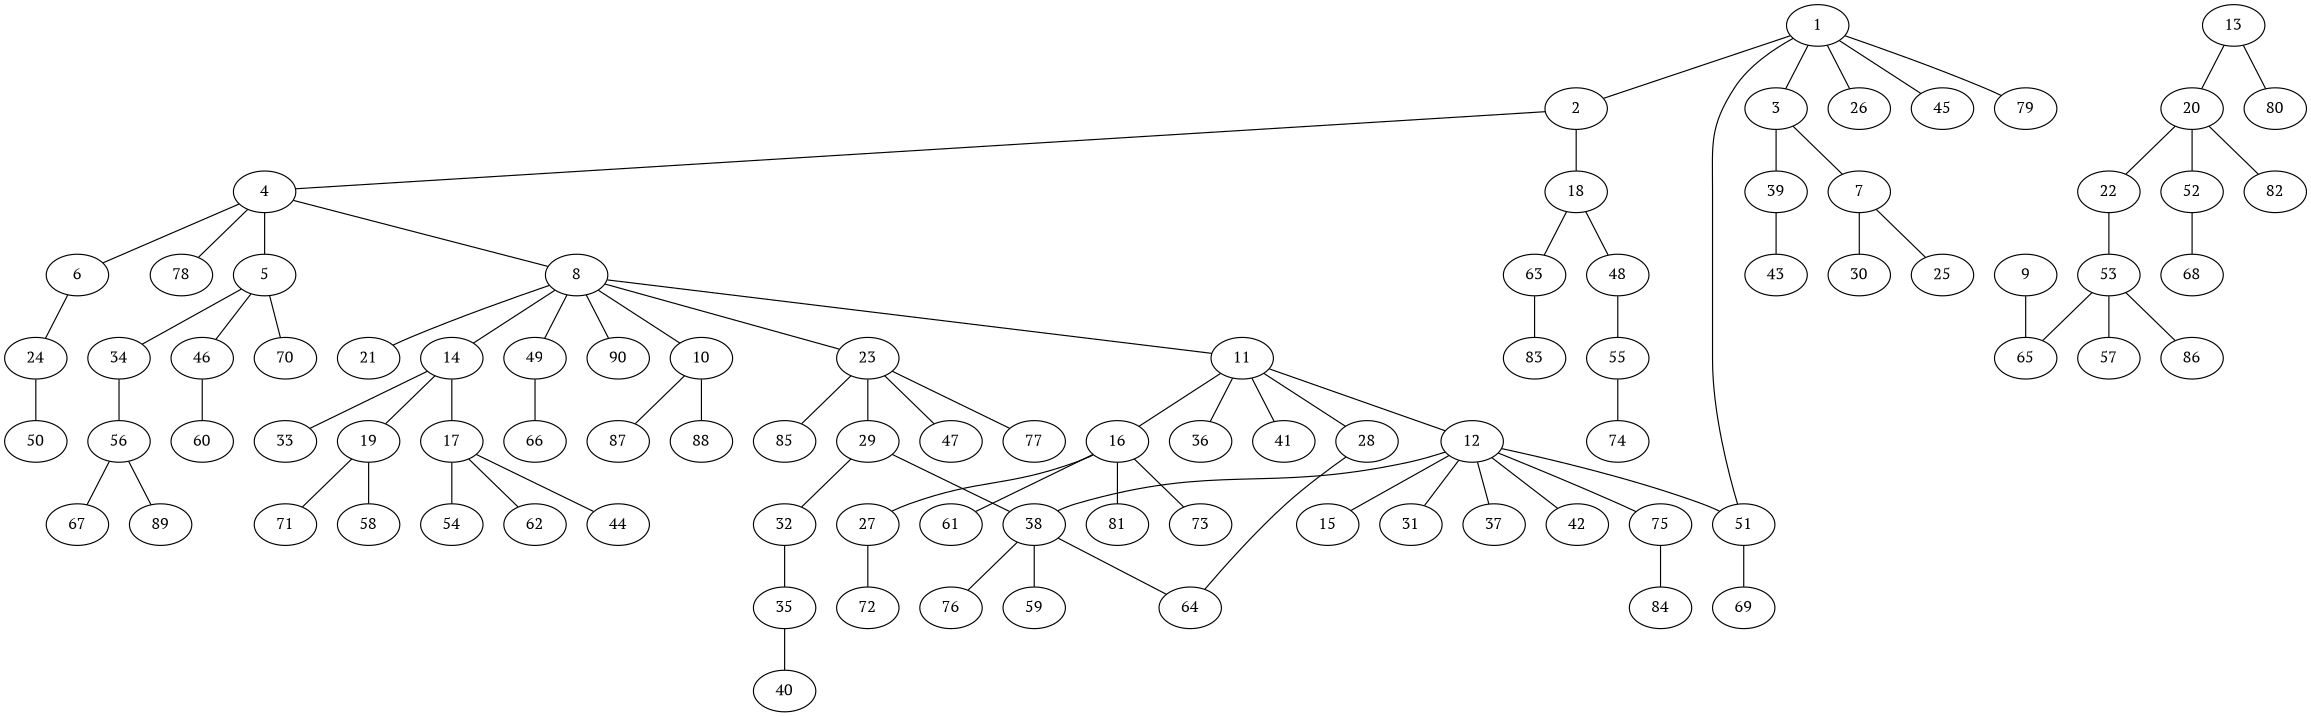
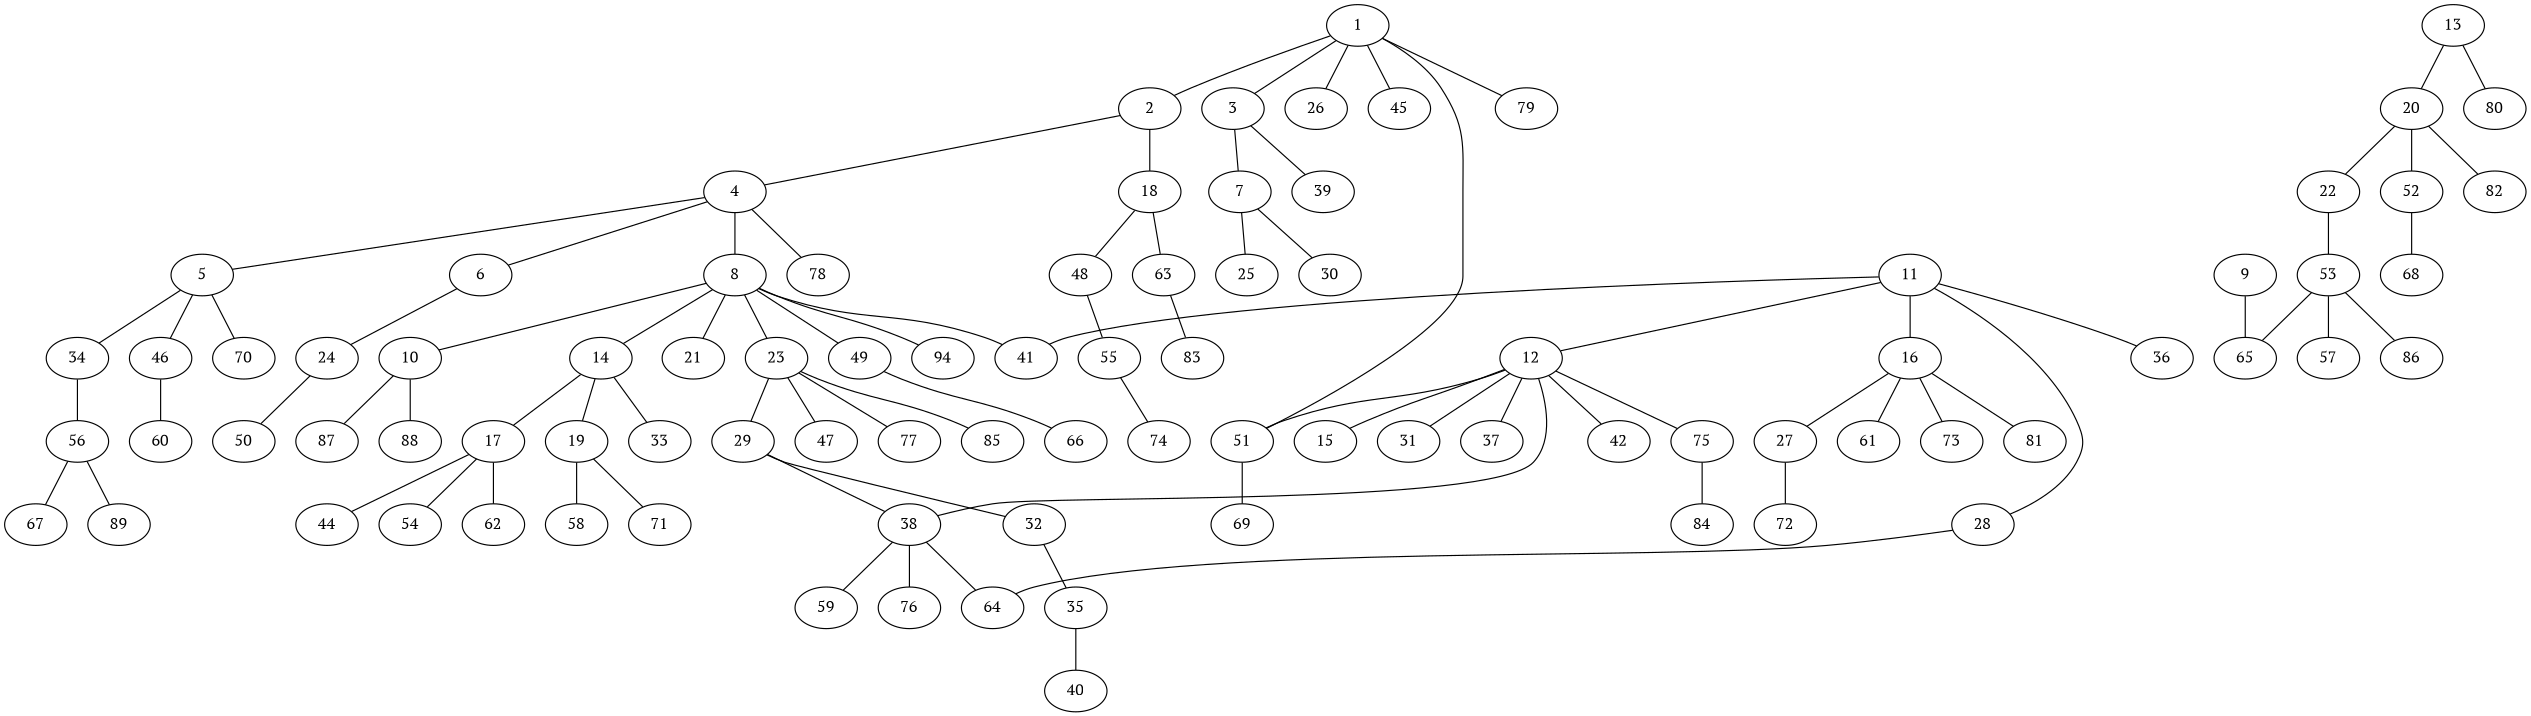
node "43": removed
edge "8" -- "11": now "8" -- "41"
node "90": label "90" -> "94"
